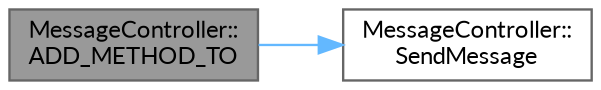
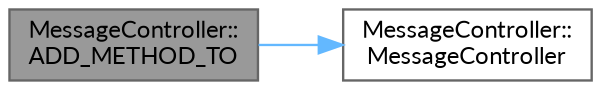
node "MessageController:: SendMessage": label "MessageController:: SendMessage" -> "MessageController:: MessageController"
